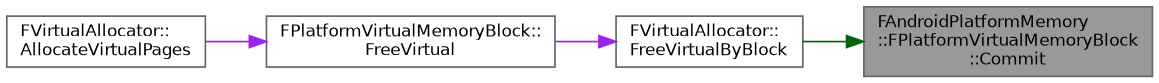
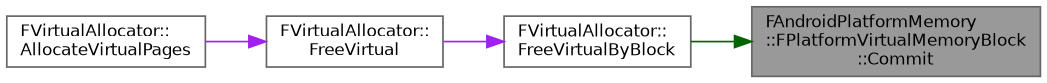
node "FPlatformVirtualMemoryBlock:: FreeVirtual": label "FPlatformVirtualMemoryBlock:: FreeVirtual" -> "FVirtualAllocator:: FreeVirtual"
